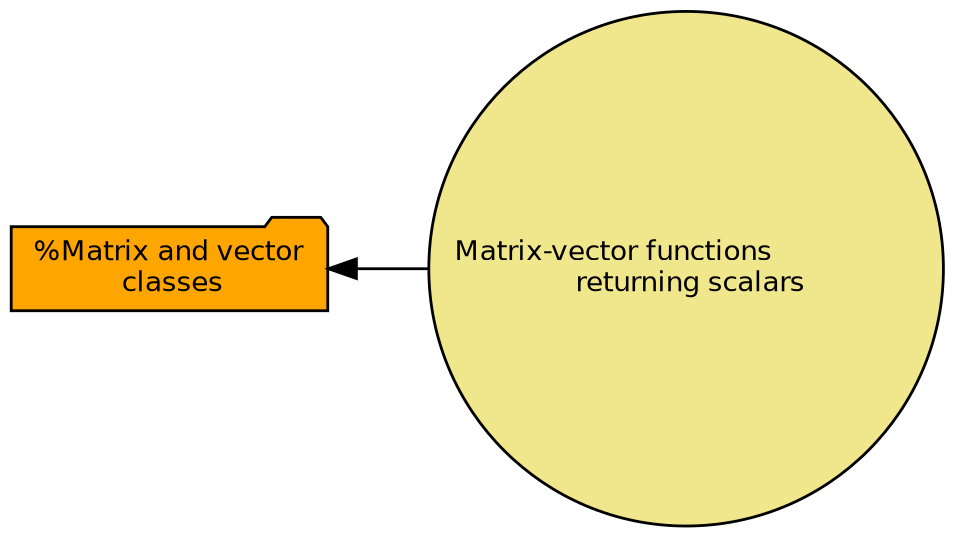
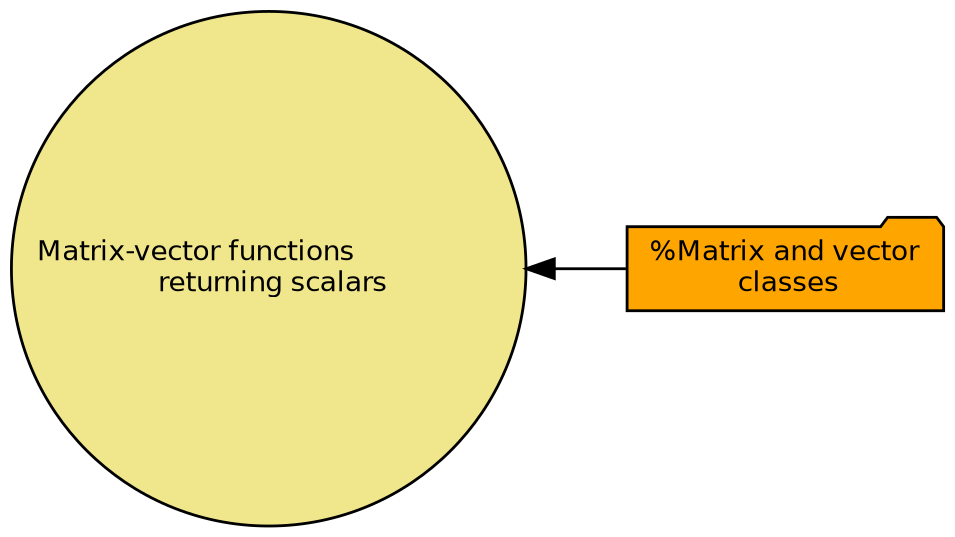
edge "Matrix-vector functions returning scalars" -> "%Matrix and vector classes": reversed
